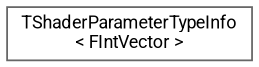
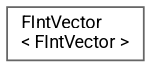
node "TShaderParameterTypeInfo < FIntVector >": label "TShaderParameterTypeInfo < FIntVector >" -> "FIntVector < FIntVector >"
